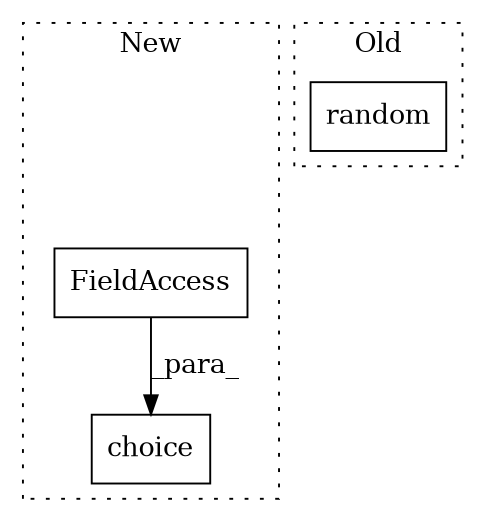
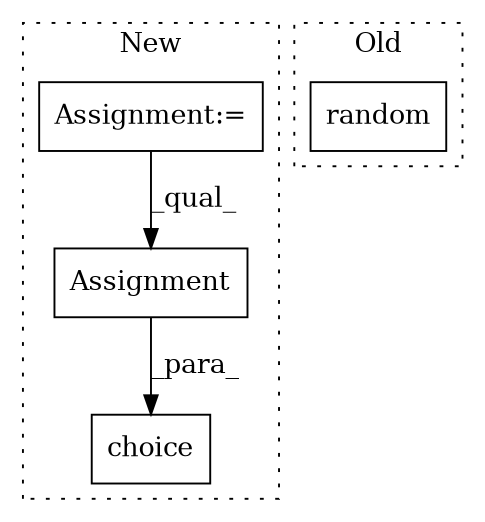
node "Assignment:=": added
node "FieldAccess": label "FieldAccess" -> "Assignment"
